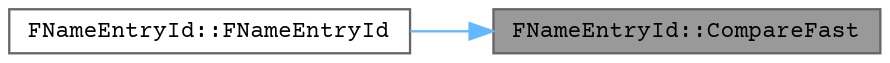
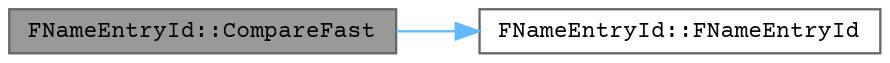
edge "FNameEntryId::FNameEntryId" -> "FNameEntryId::CompareFast": reversed
